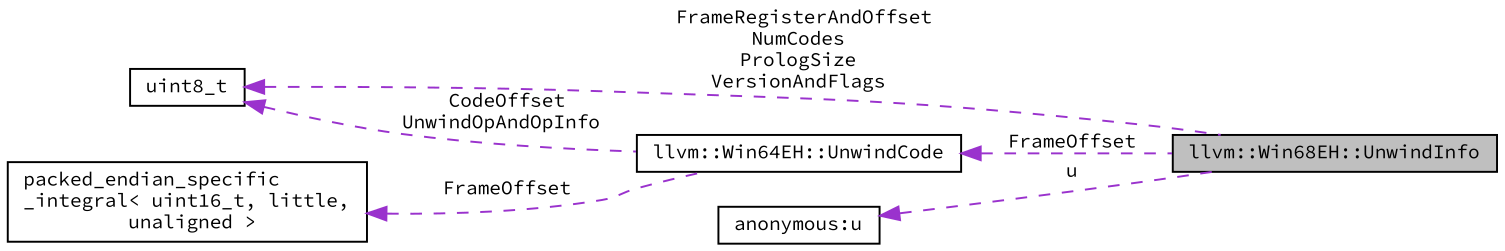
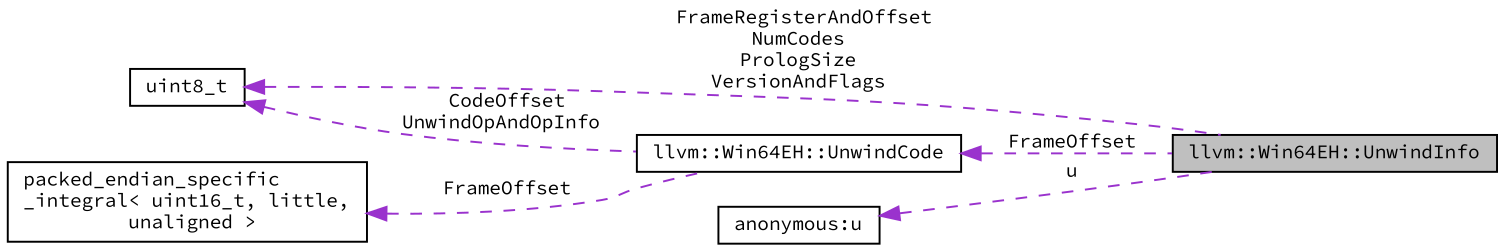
node "llvm::Win68EH::UnwindInfo": label "llvm::Win68EH::UnwindInfo" -> "llvm::Win64EH::UnwindInfo"
